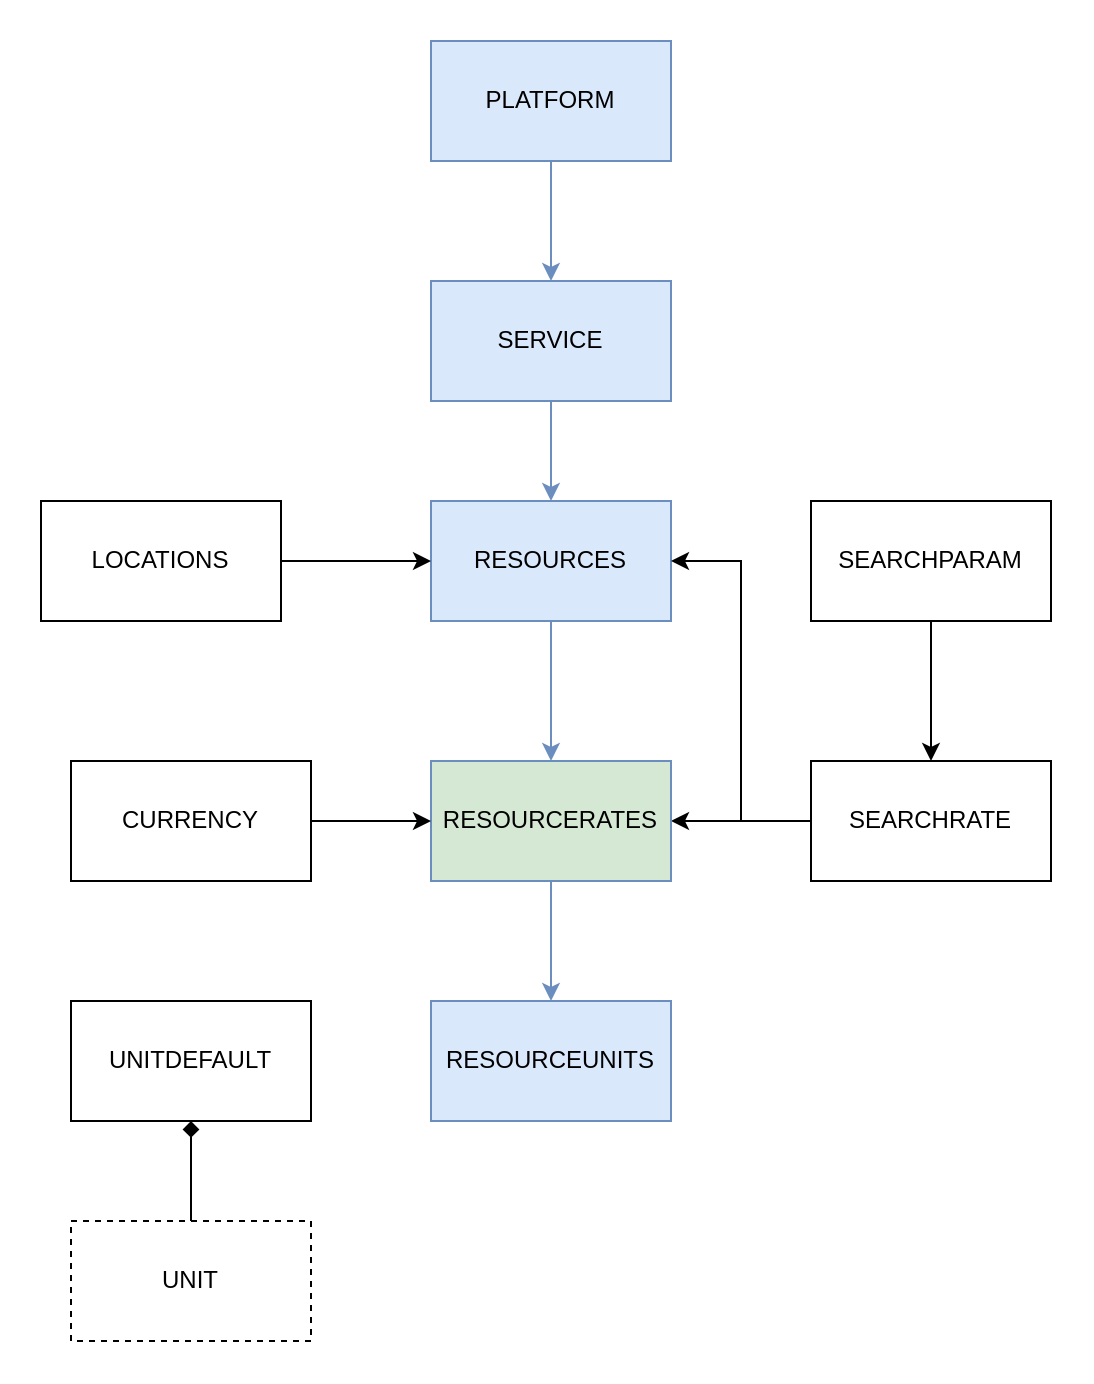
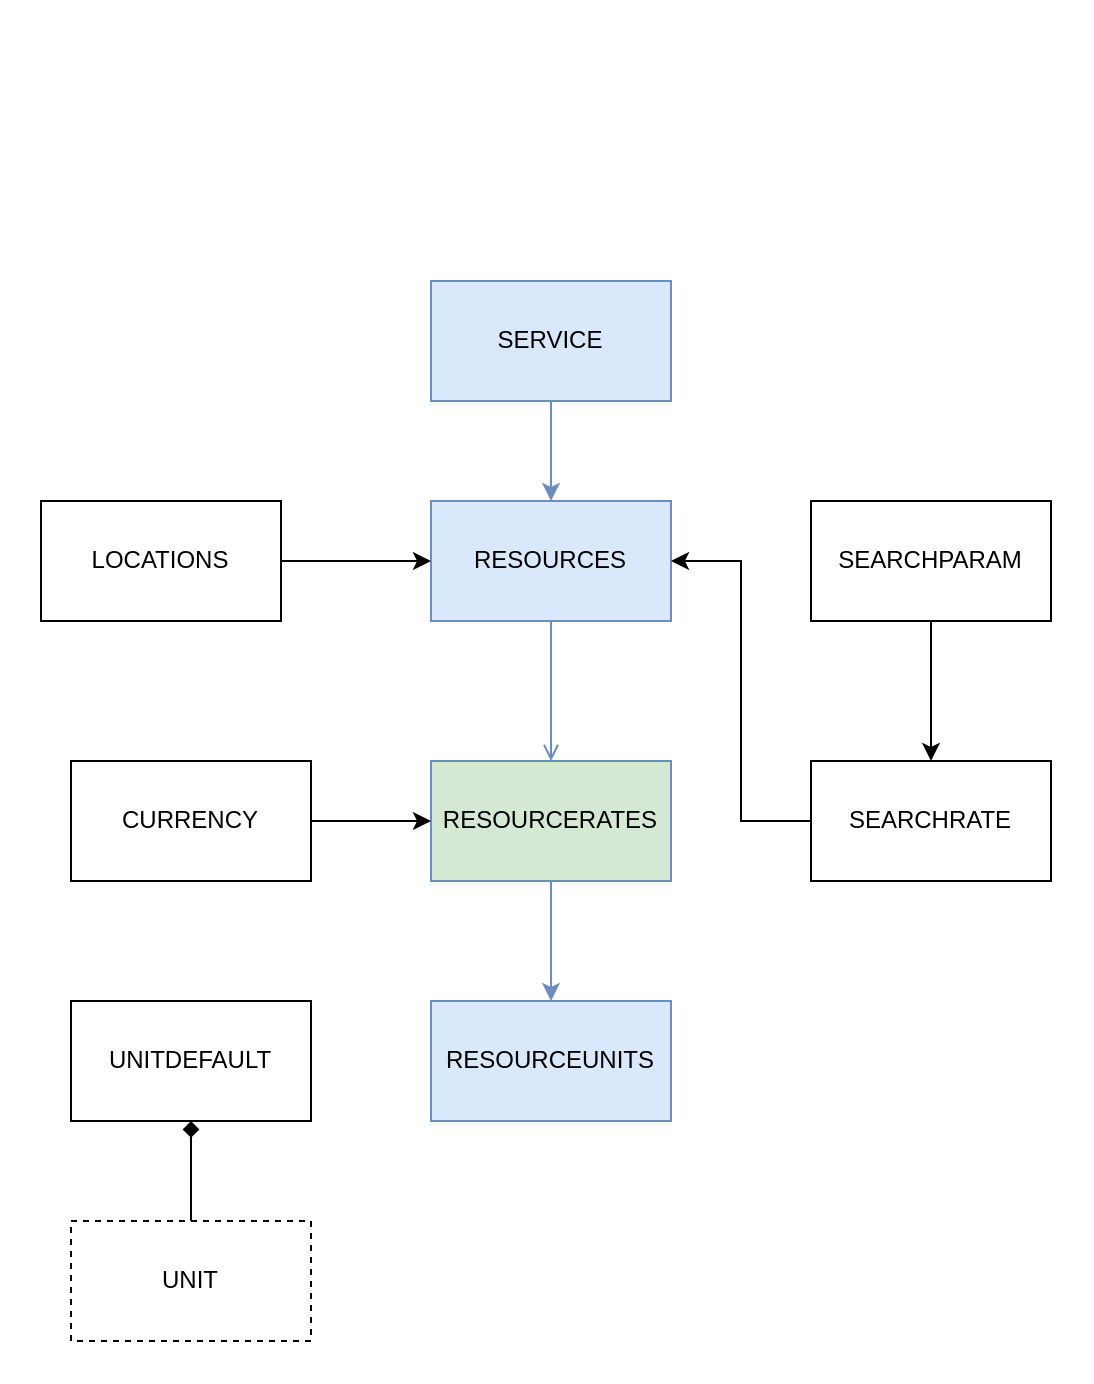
node "PLATFORM": removed
edge "PLATFORM" -> "SERVICE": removed
edge "RESOURCES" -> "RESOURCERATES": arrowhead classic -> open
edge "SEARCHRATE" -> "RESOURCERATES": removed
